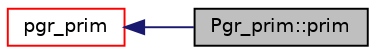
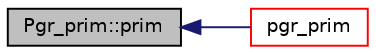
edge "Pgr_prim::prim" -> "pgr_prim": reversed
